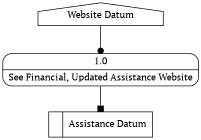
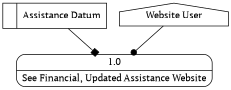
node "Website Datum": label "Website Datum" -> "Website User"
edge "1.0" -> "Assistance Datum": reversed
